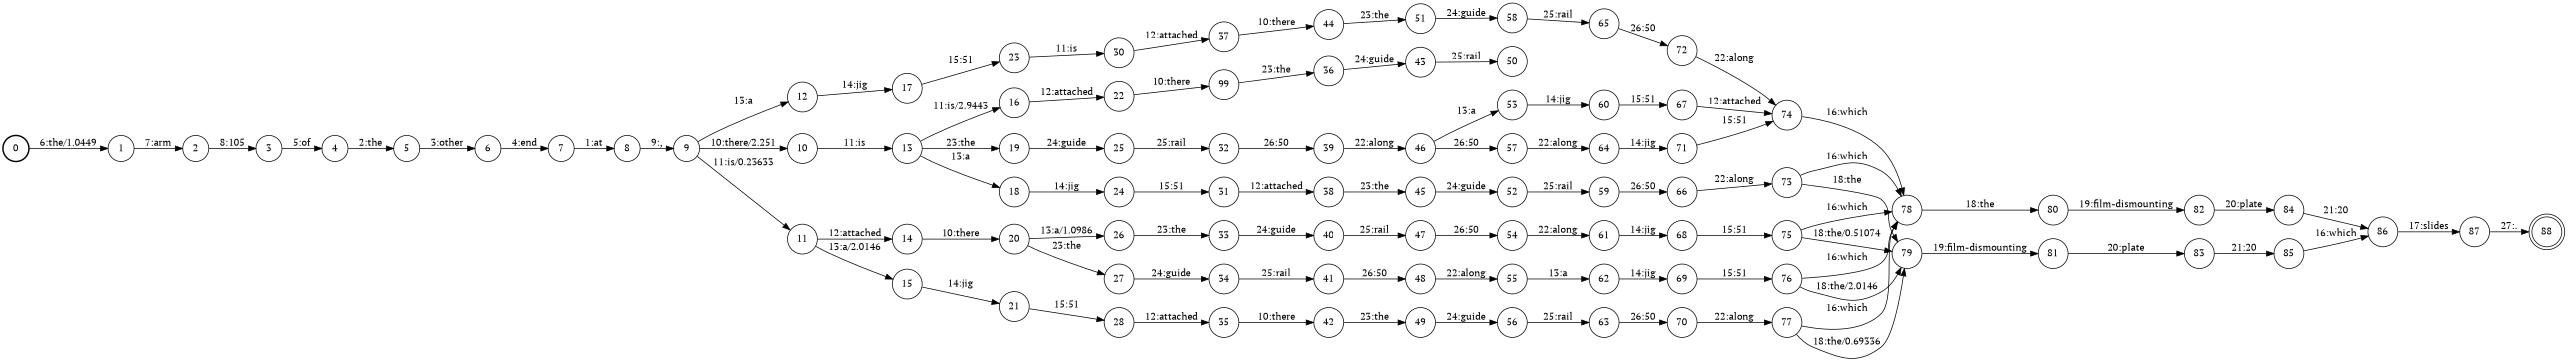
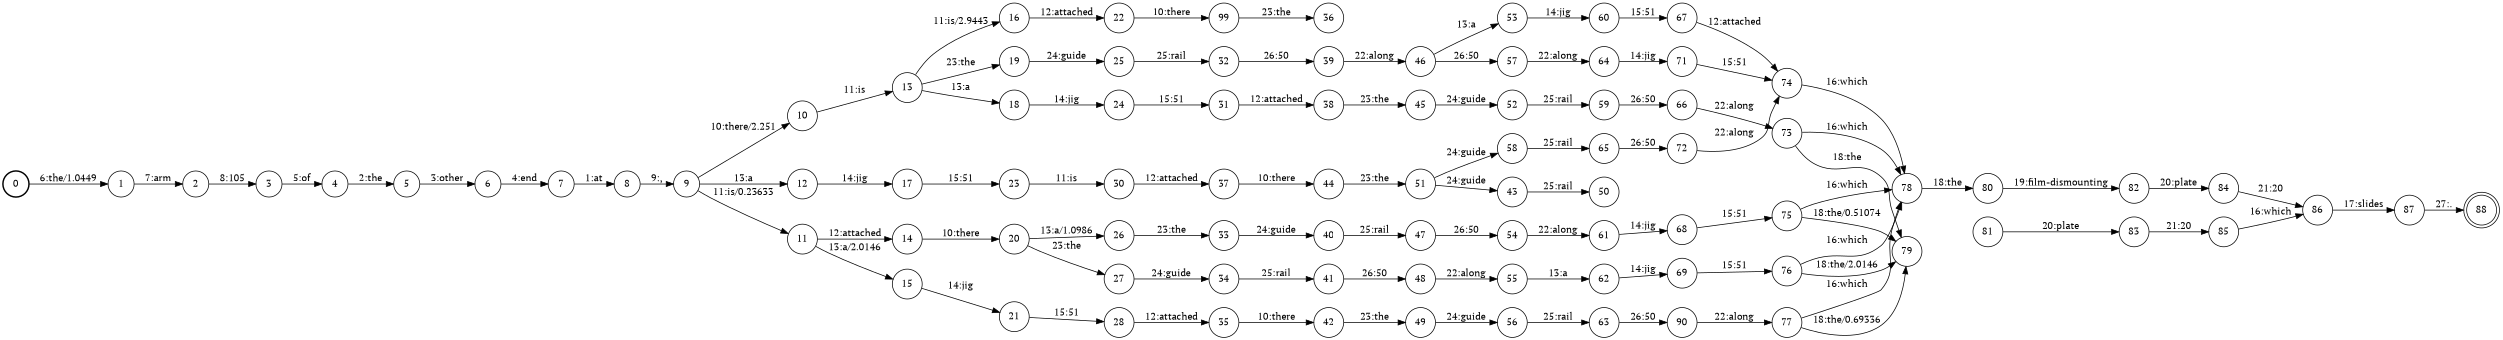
edge "36" -> "43": now "51" -> "43"
edge "79" -> "81": removed, label "19:film-dismounting"
node "70": label "70" -> "90"
